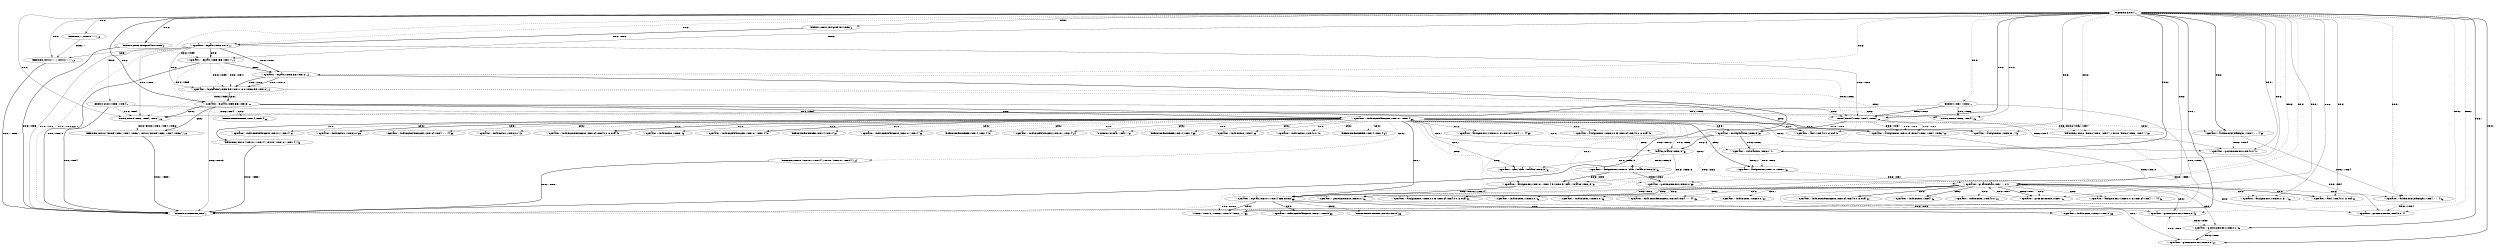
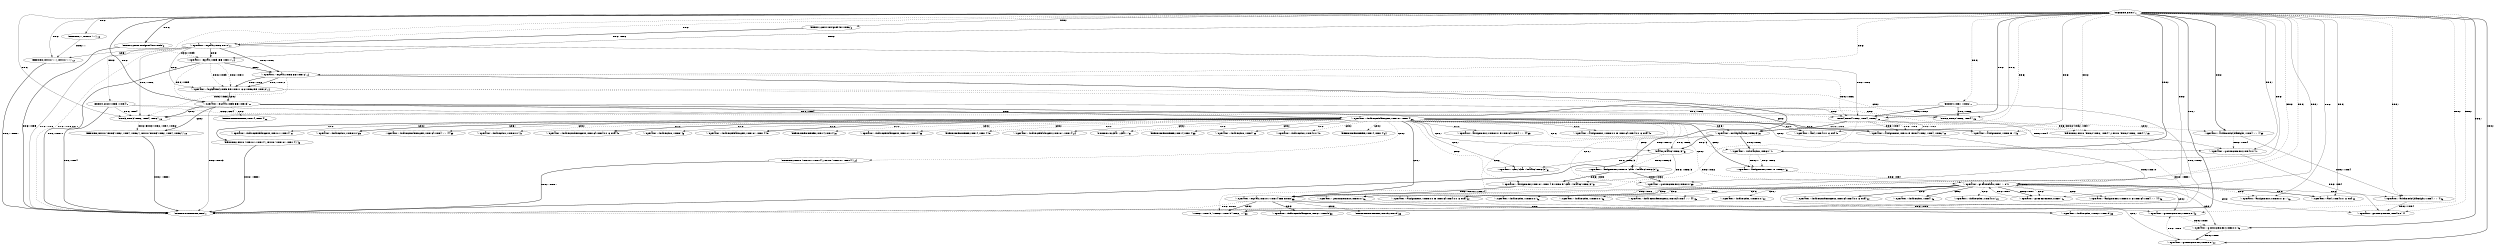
edge "(METHOD,FUN1)" -> "(<operator>.multiplication,VAR6*3)": added, label "DDG:"
